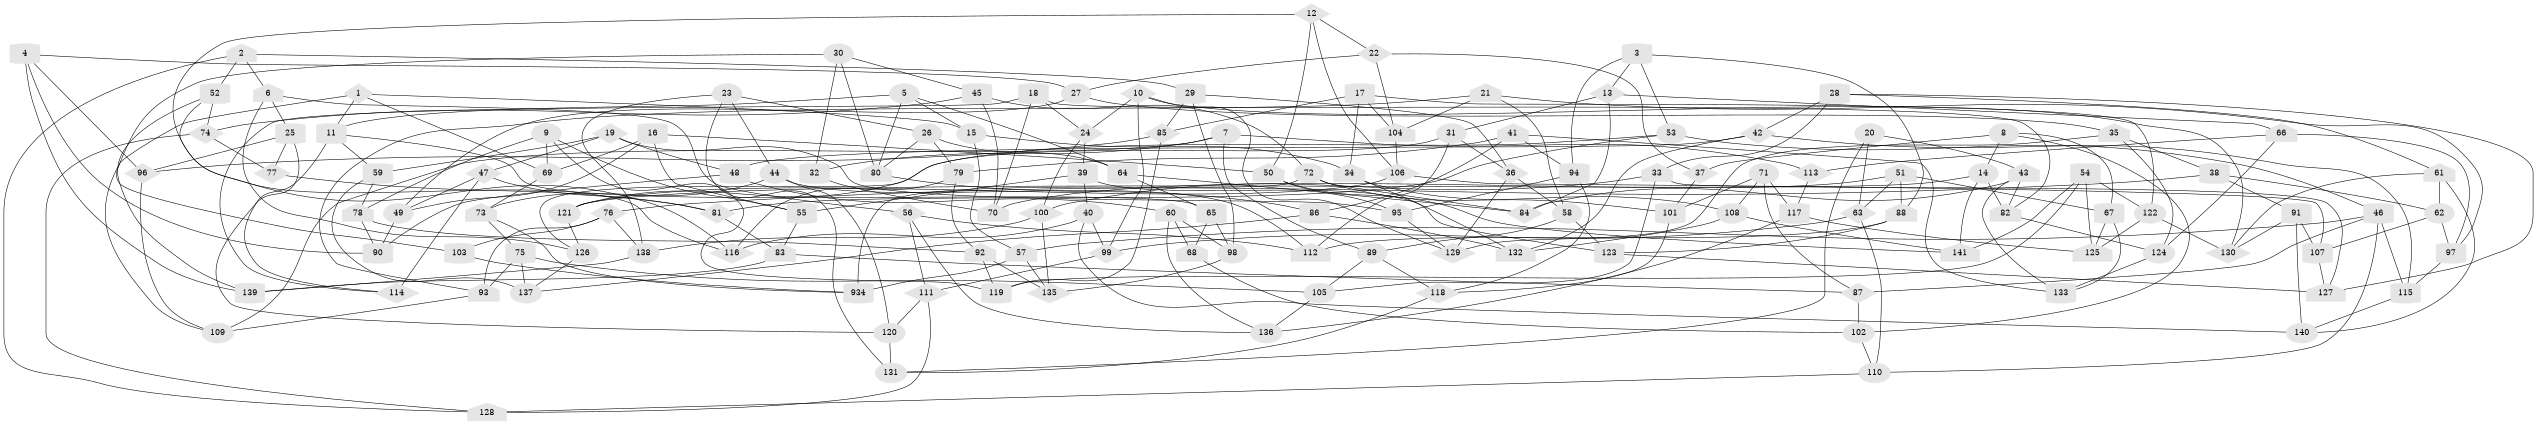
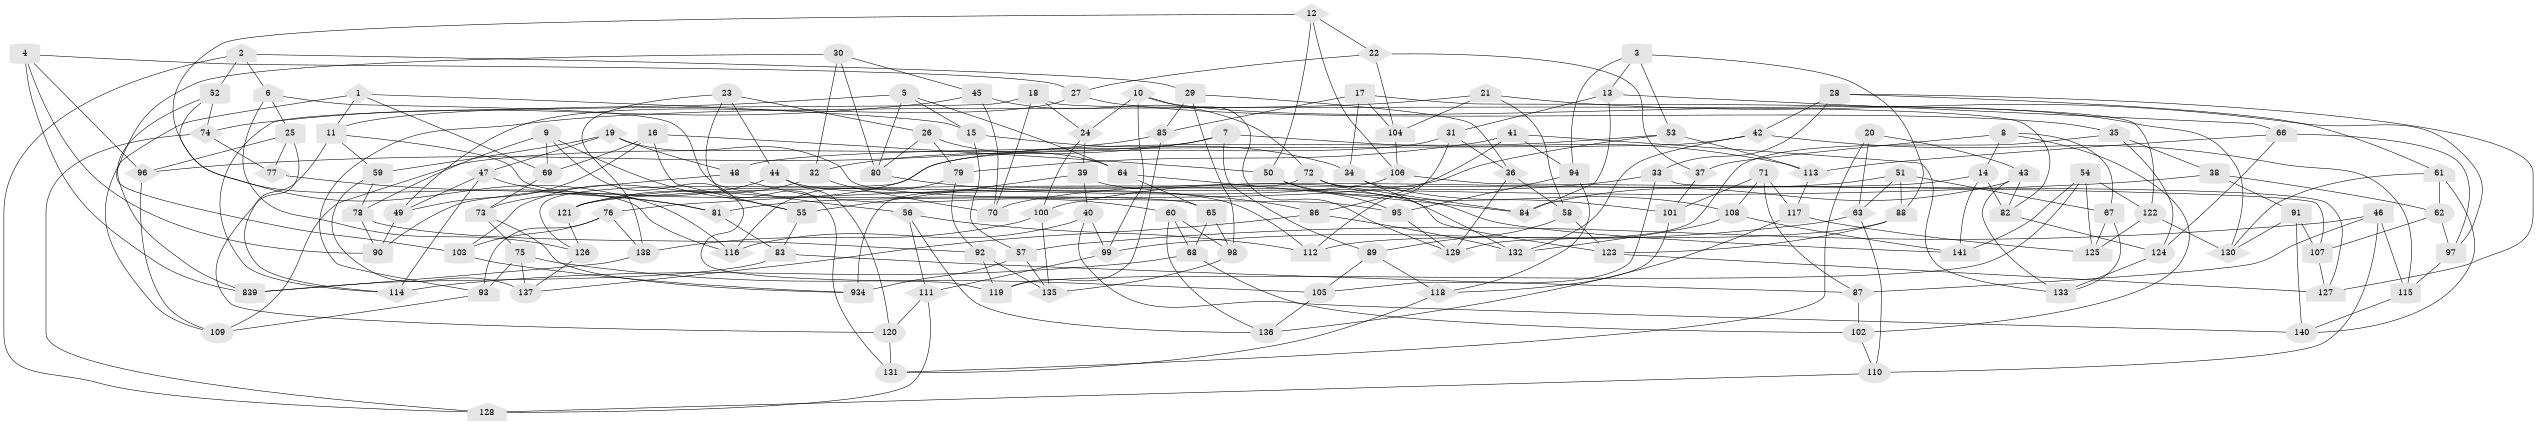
edge "53" -- "46": now "53" -- "113"
edge "32" -- "103": added
edge "68" -- "114": added
node "139": label "139" -> "839"
